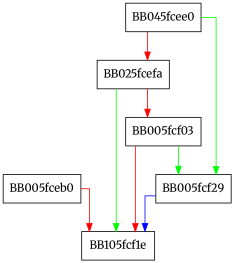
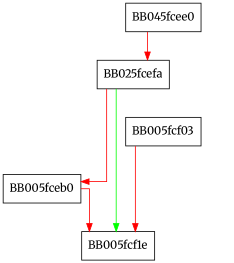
edge "BB025fcefa" -> "BB005fcf03": now "BB025fcefa" -> "BB005fceb0"
node "BB005fcf29": removed
node "BB105fcf1e": label "BB105fcf1e" -> "BB005fcf1e"
